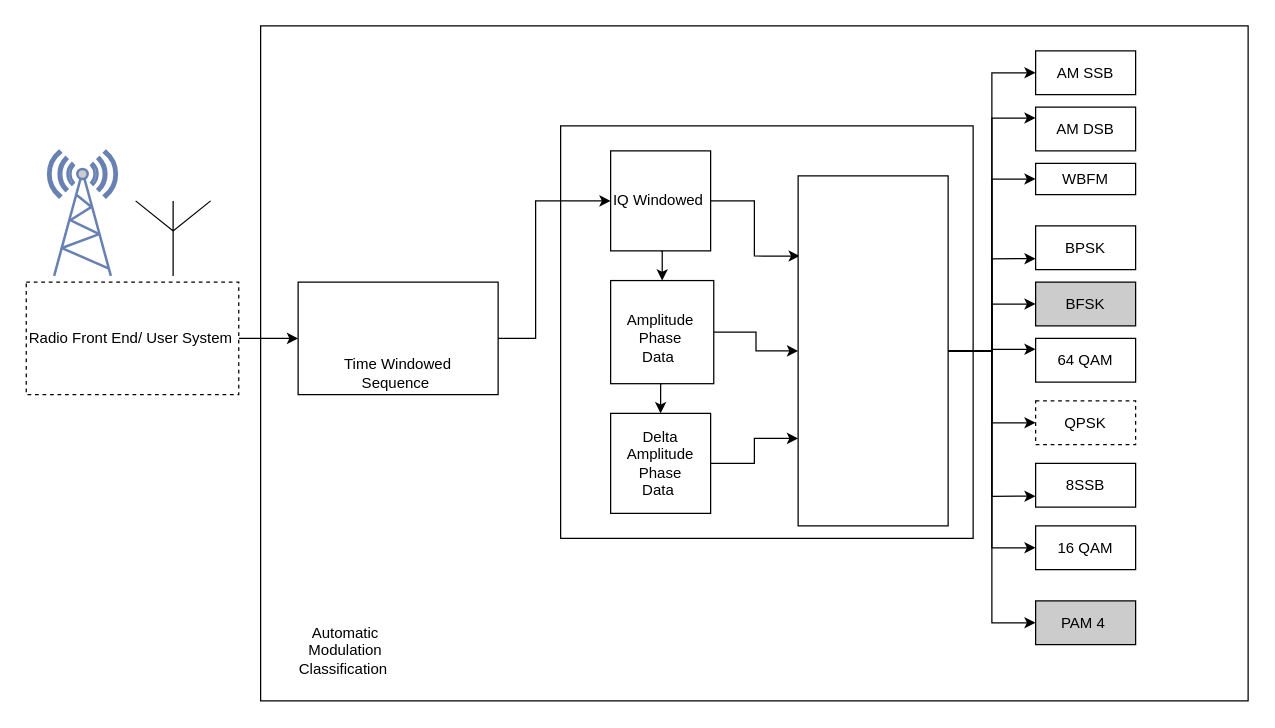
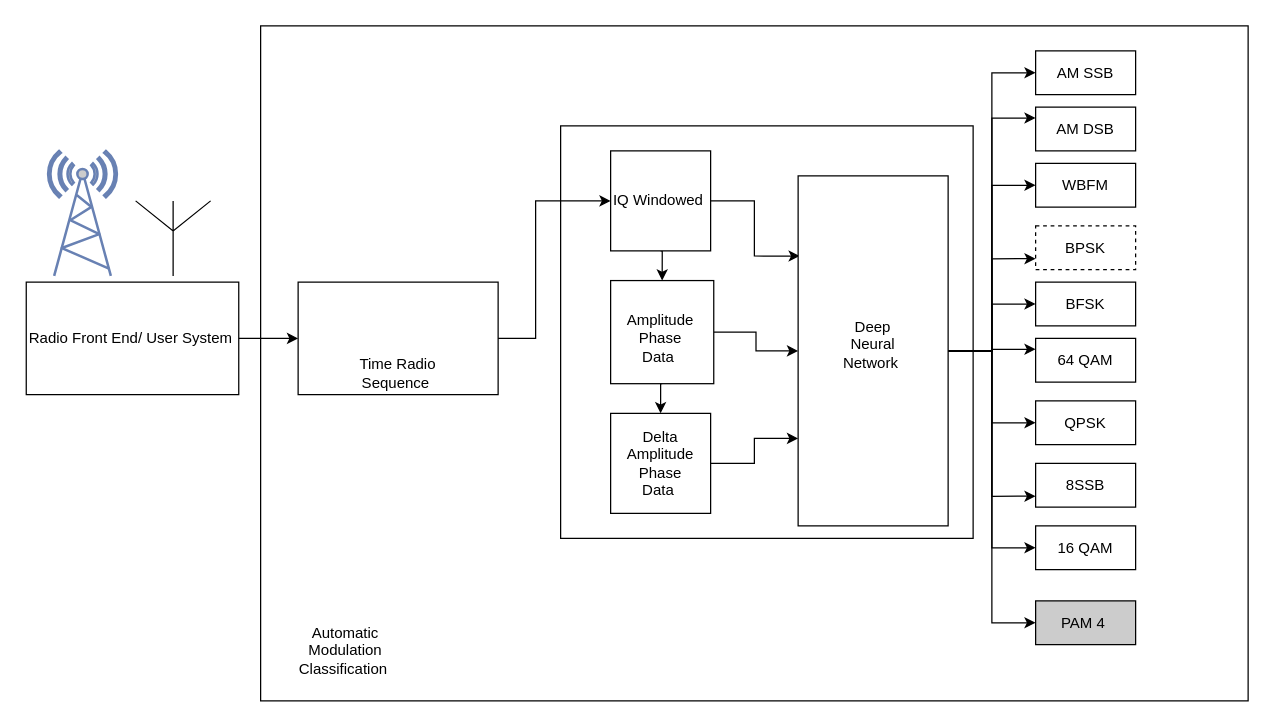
node "WBFM": size 100x31 -> 100x44
node "BPSK": style solid -> dashed
node "BFSK": fillcolor #cccccc -> #ffffff
node "Radio Front End/ User System": style dashed -> solid
node "Deep Neural Network": added
node "Time Windowed Sequence": label "Time Windowed Sequence" -> "Time Radio Sequence"
node "QPSK": style dashed -> solid
